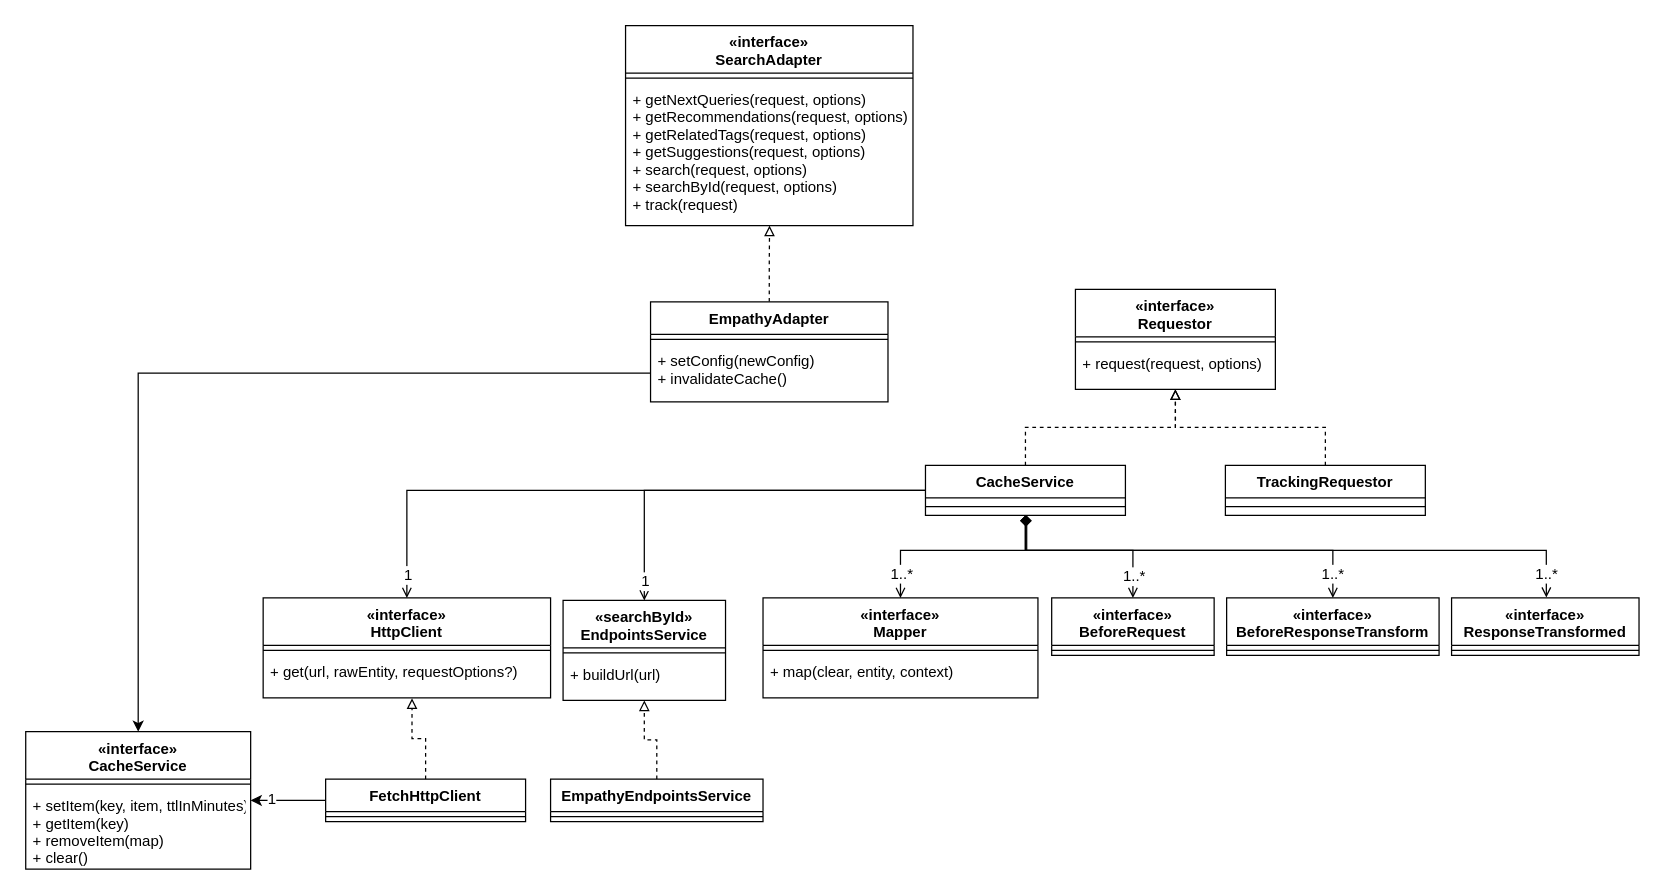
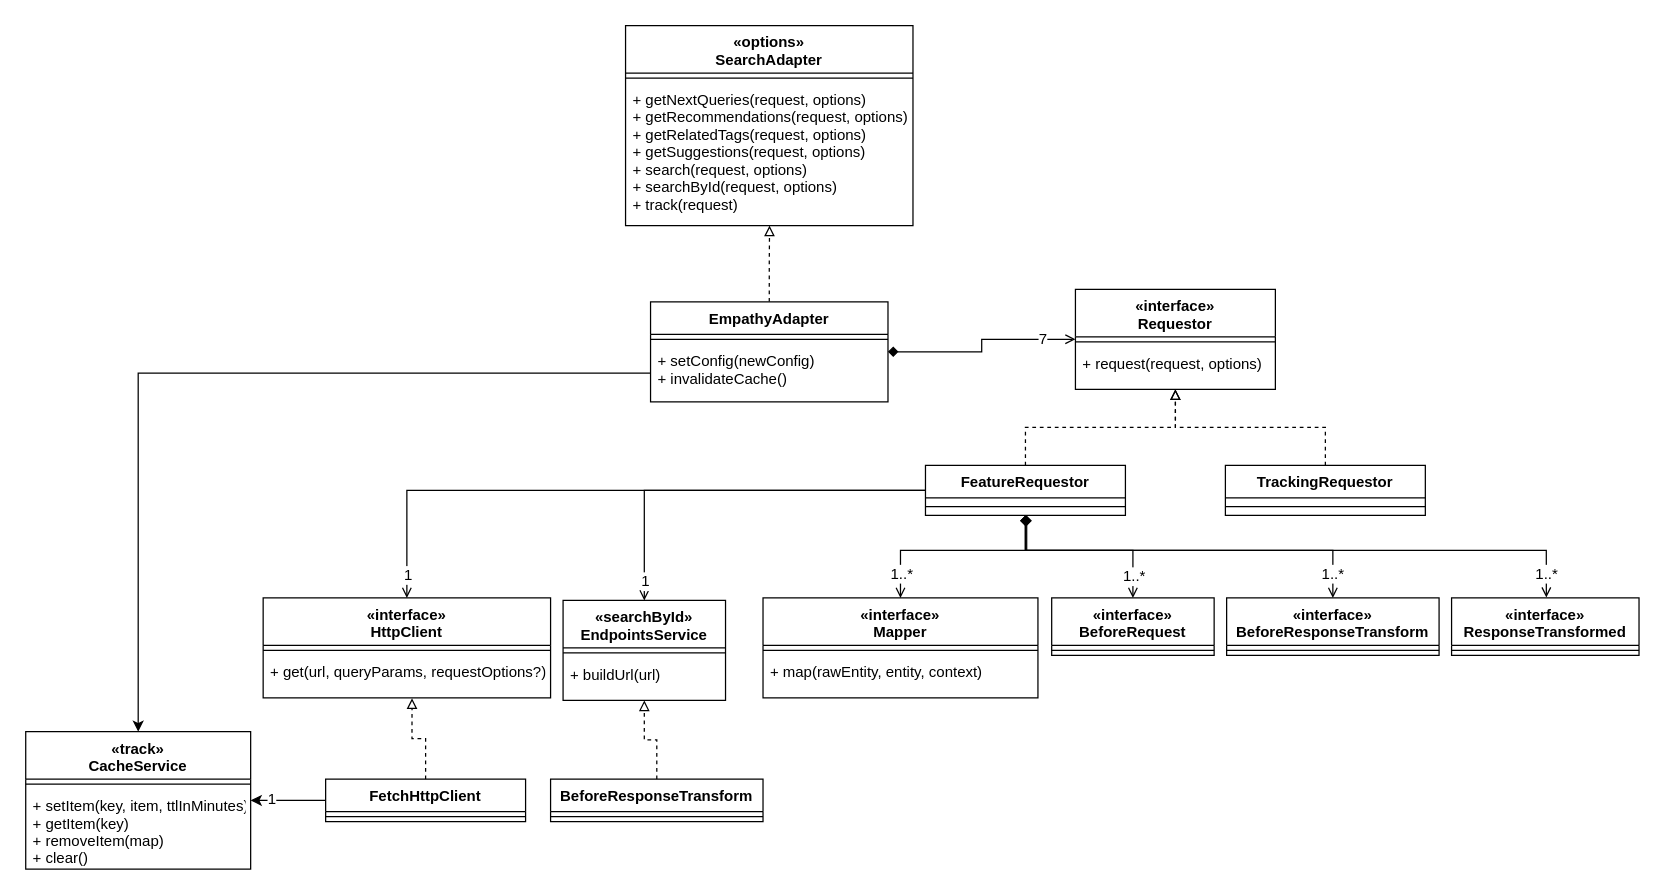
node "«interface» SearchAdapter": label "«interface» SearchAdapter" -> "«options» SearchAdapter"
edge "«interface» Requestor" -- "EmpathyAdapter": added, label "7"
node "CacheService": label "CacheService" -> "FeatureRequestor"
node "+ get(url, rawEntity, requestOptions?)": label "+ get(url, rawEntity, requestOptions?)" -> "+ get(url, queryParams, requestOptions?)"
node "+ map(clear, entity, context)": label "+ map(clear, entity, context)" -> "+ map(rawEntity, entity, context)"
node "«interface» CacheService": label "«interface» CacheService" -> "«track» CacheService"
node "EmpathyEndpointsService": label "EmpathyEndpointsService" -> "BeforeResponseTransform"
